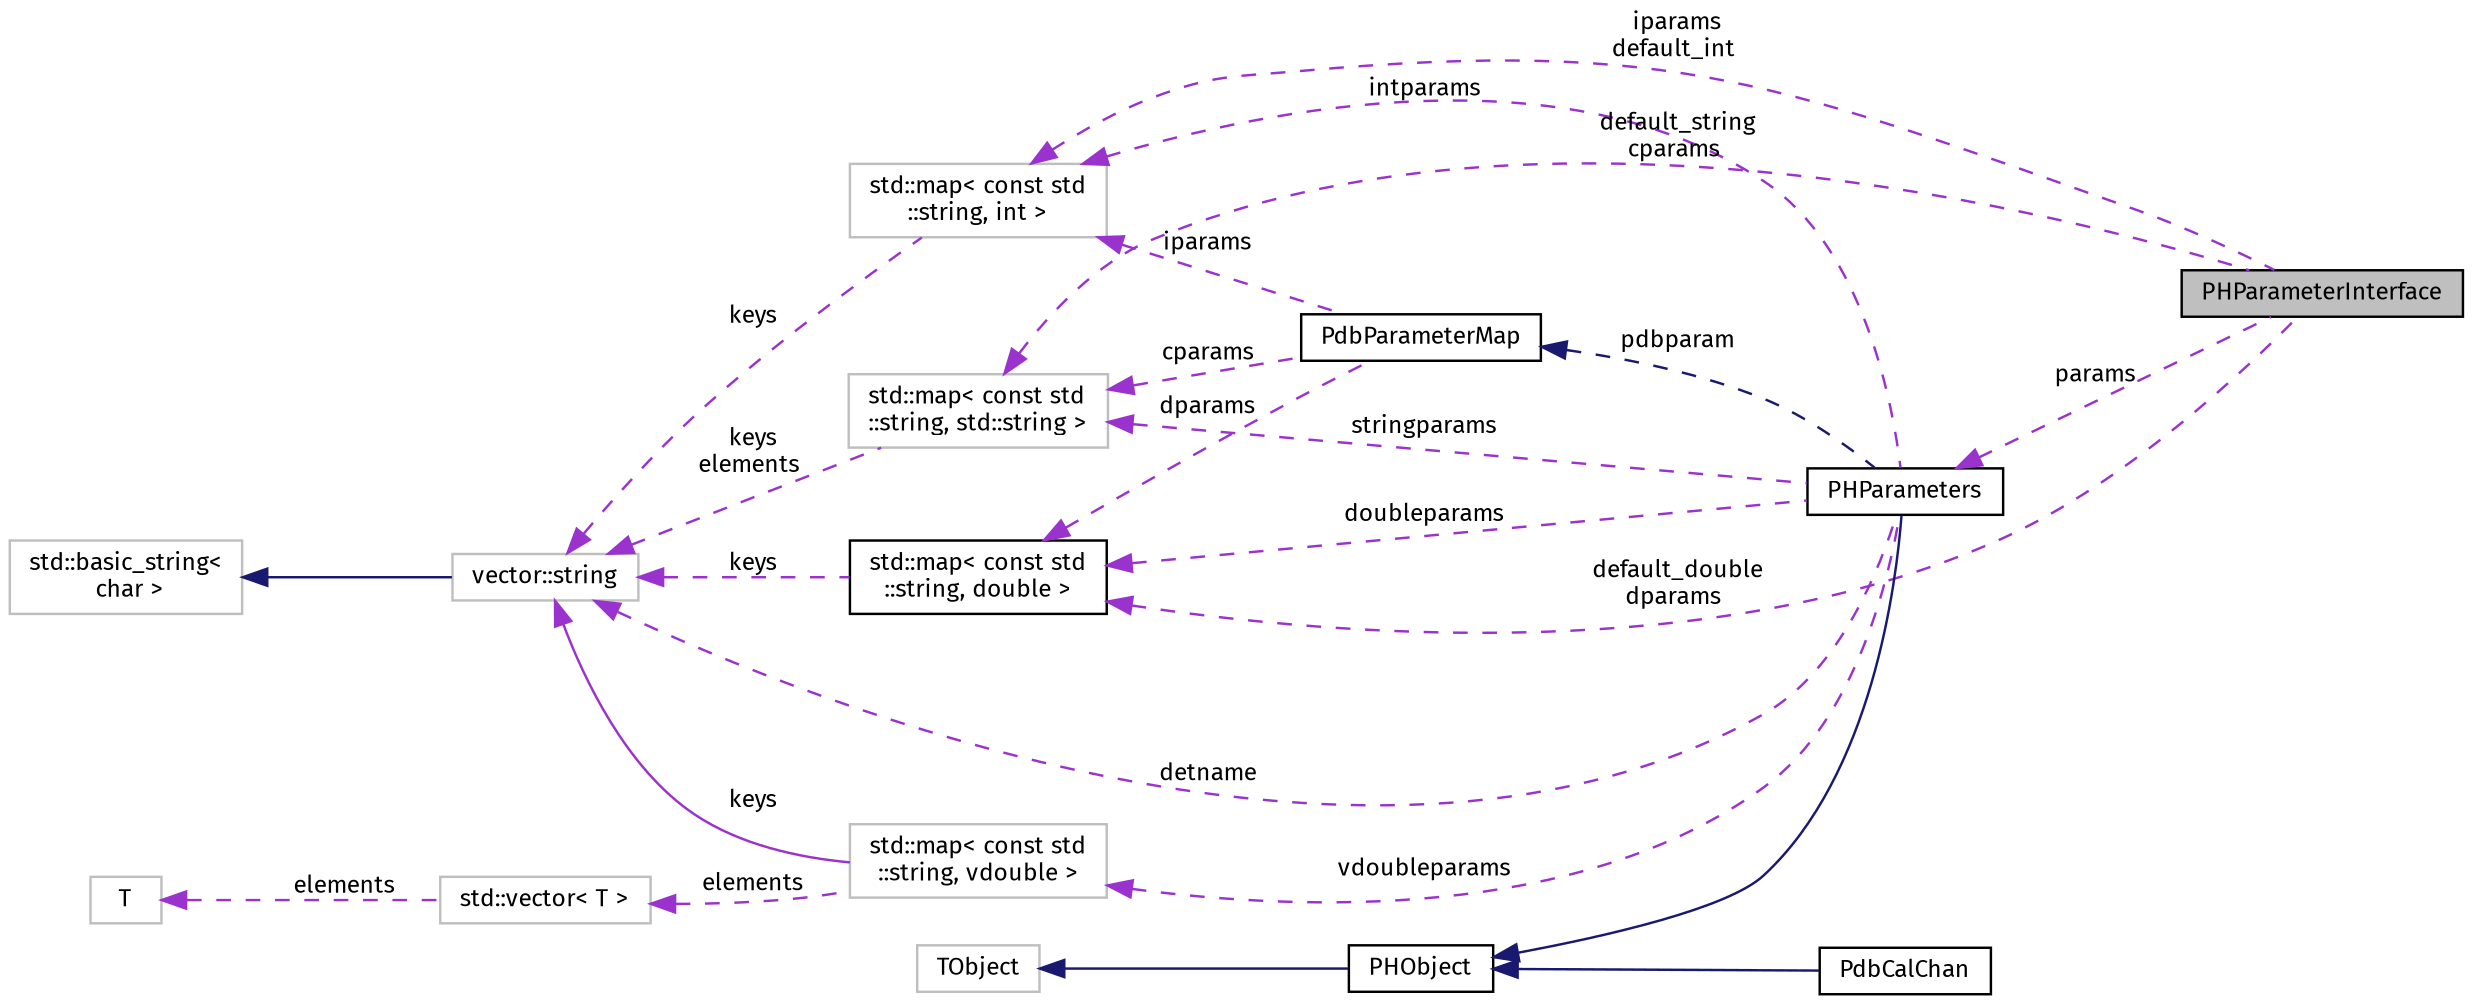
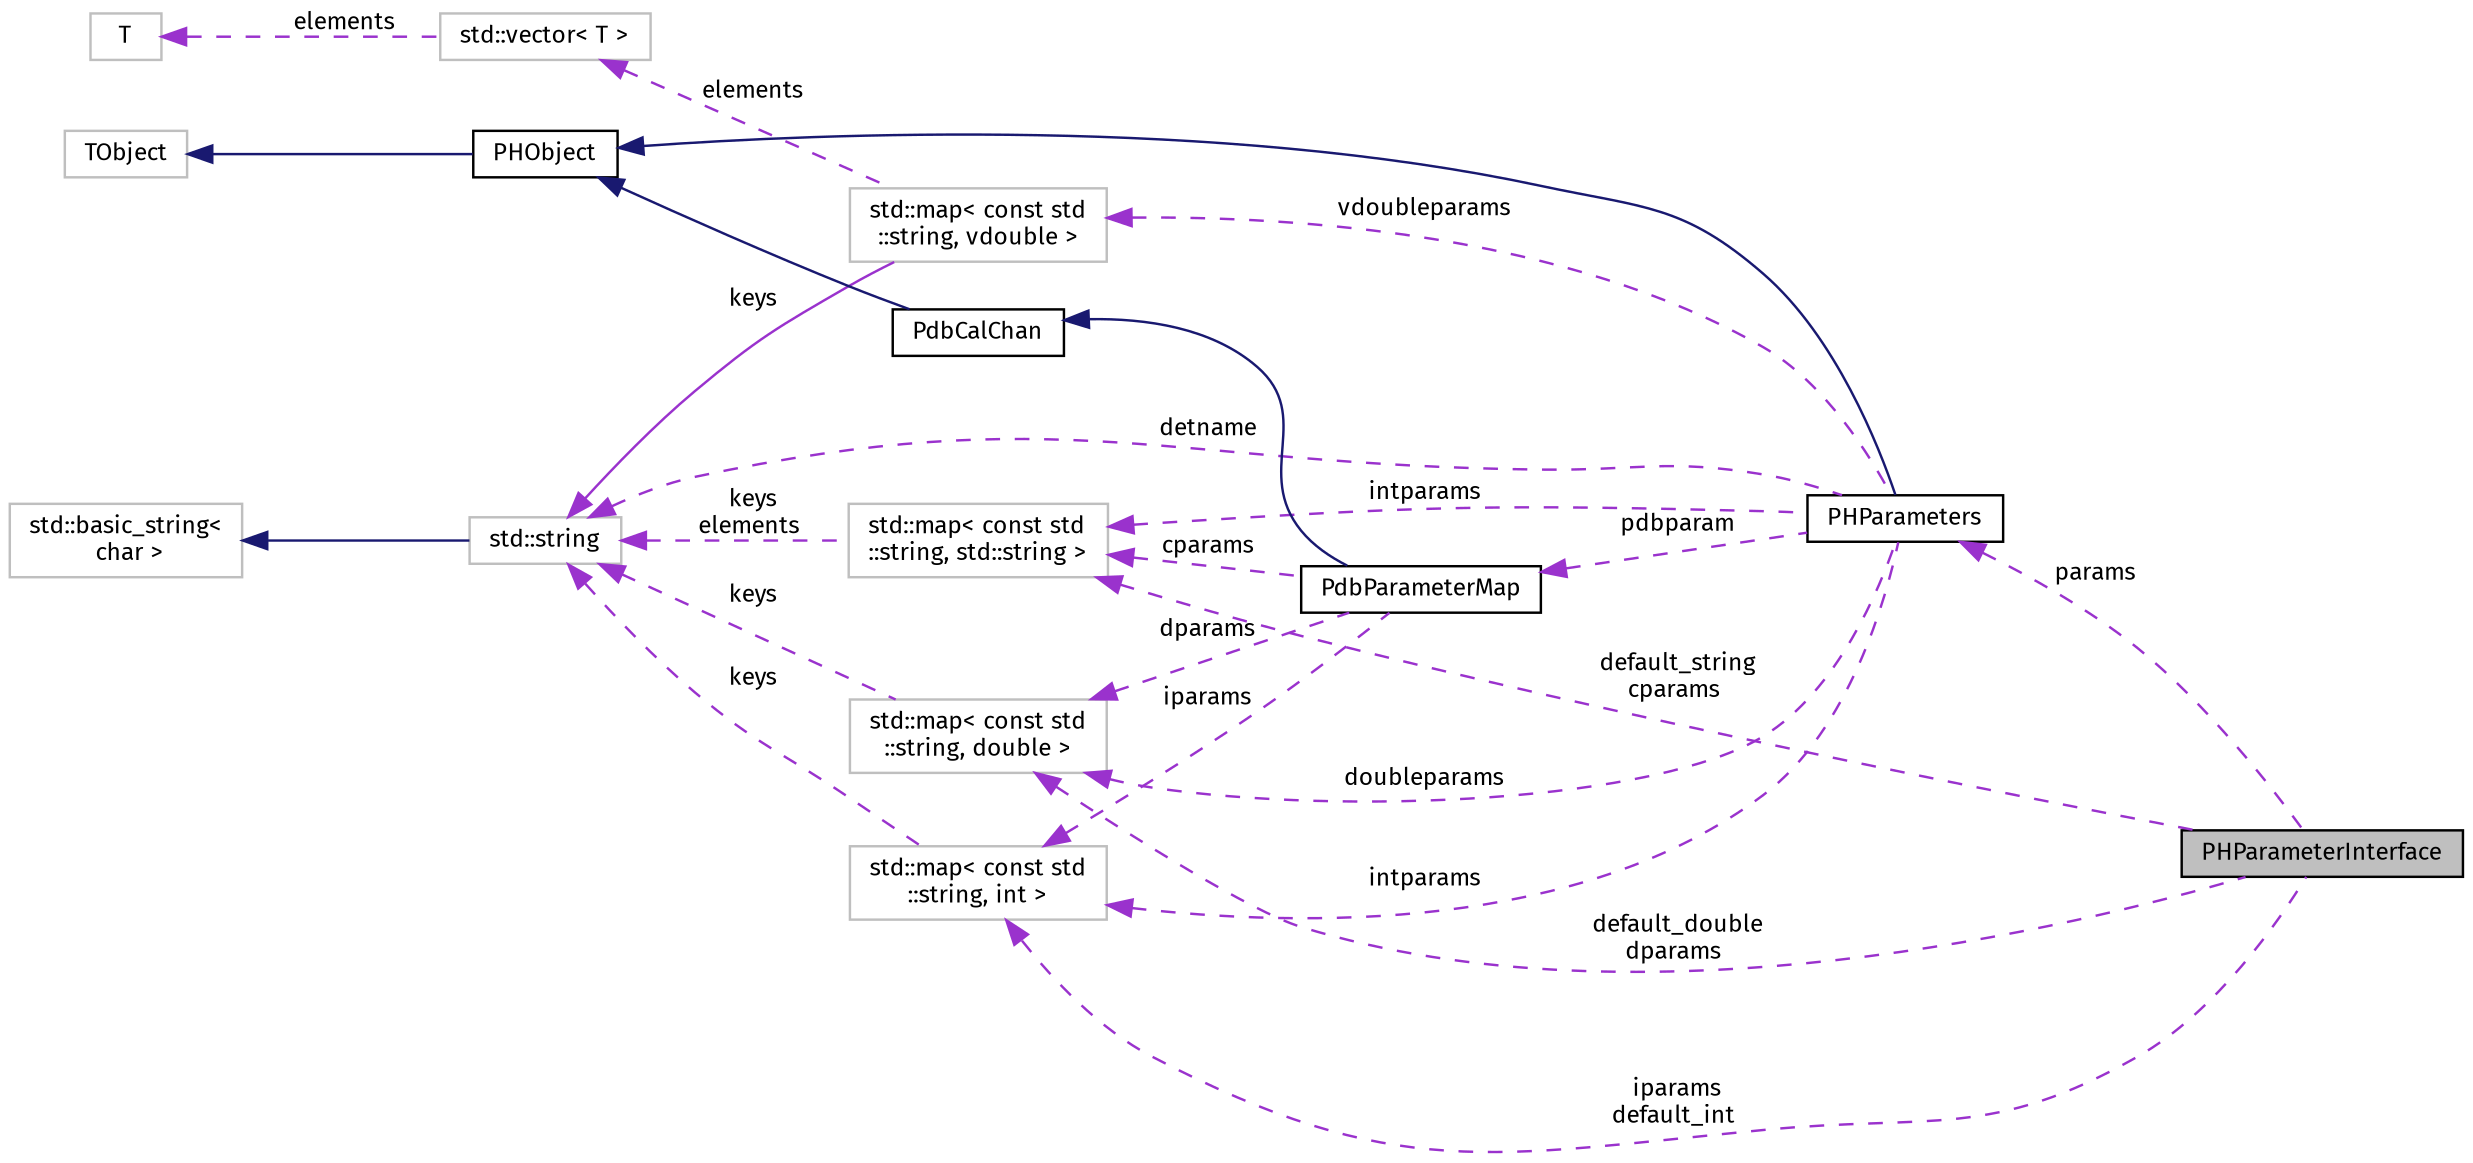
edge "PHParameters" -> "PdbParameterMap": color midnightblue -> darkorchid3
edge "PdbParameterMap" -> "PdbCalChan": added
edge "PHParameters" -> "std::map< const std ::string, std::string >": label " stringparams" -> " intparams"
node "vector::string": label "vector::string" -> "std::string"
node "std::map< const std ::string, double >": color black -> grey75
